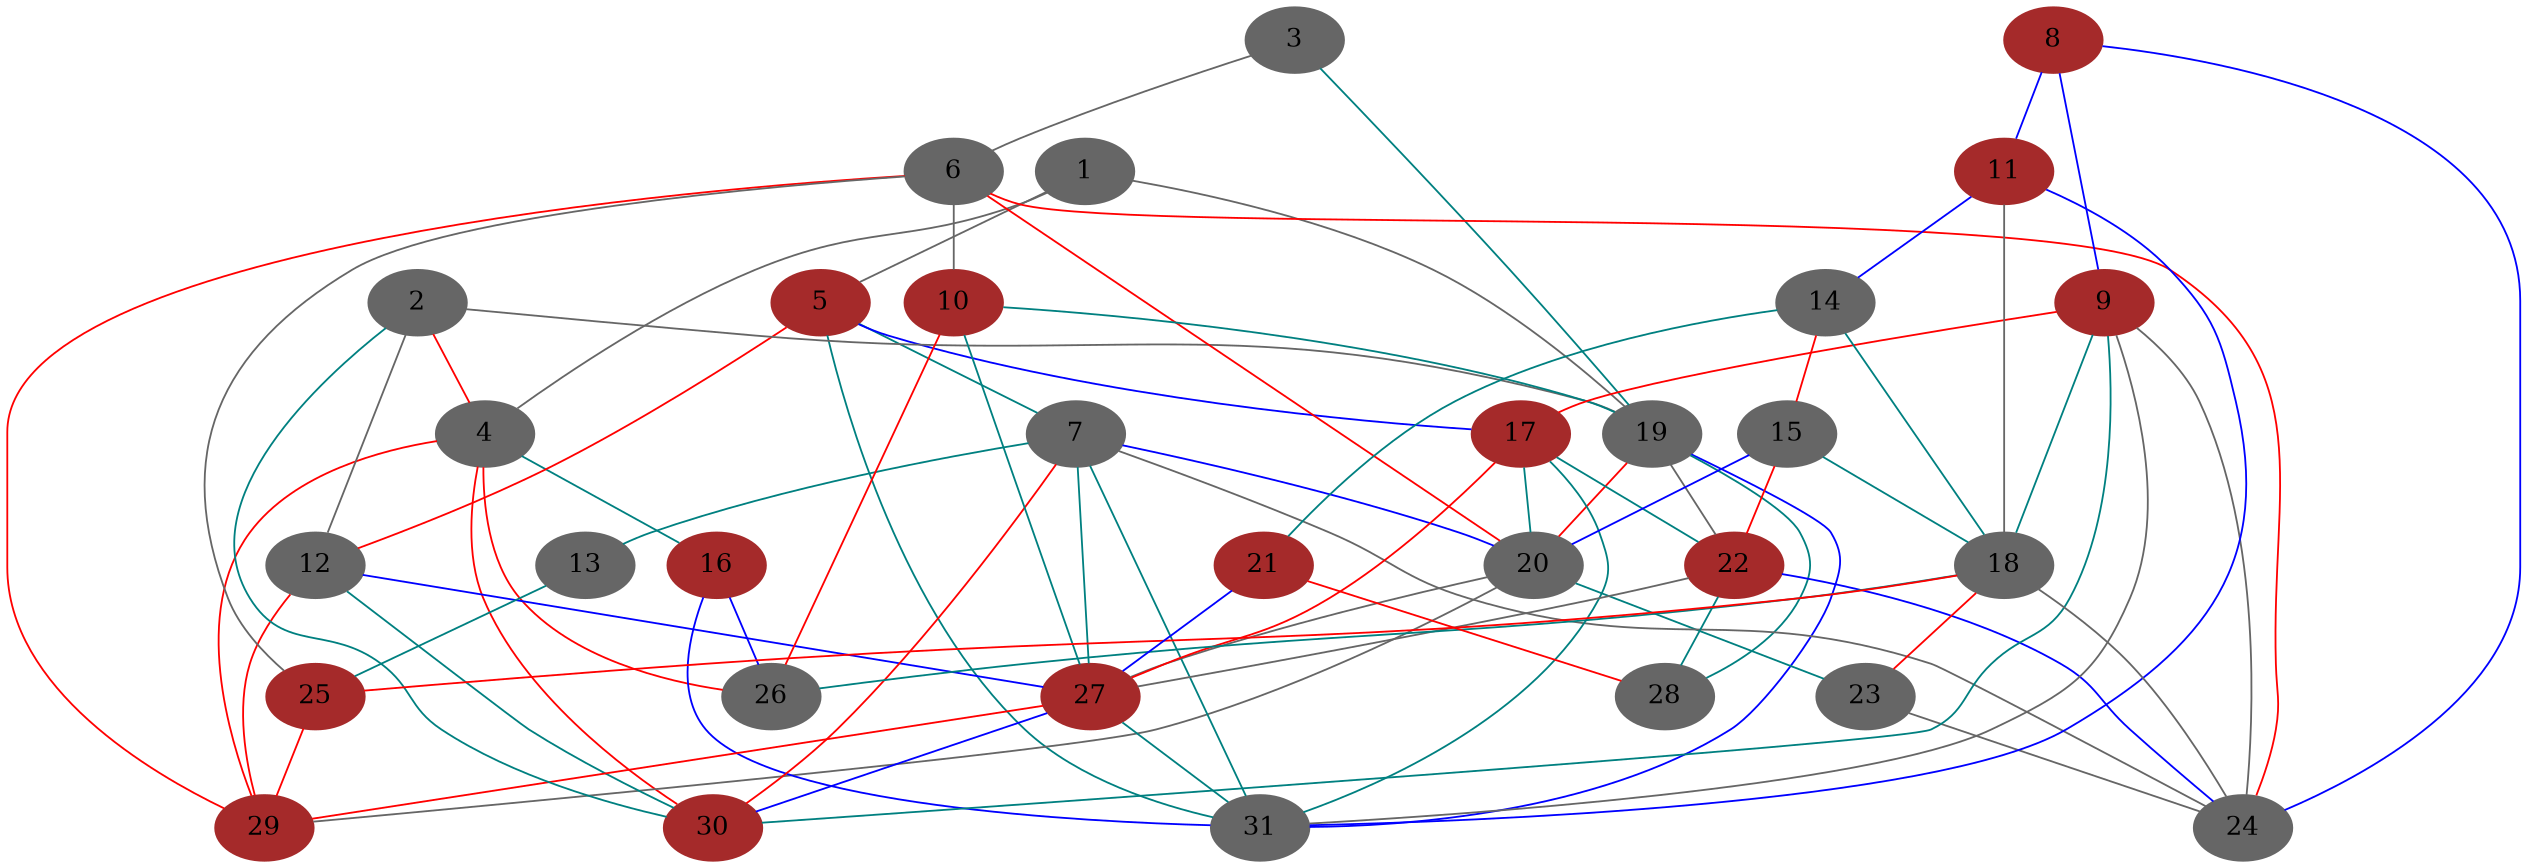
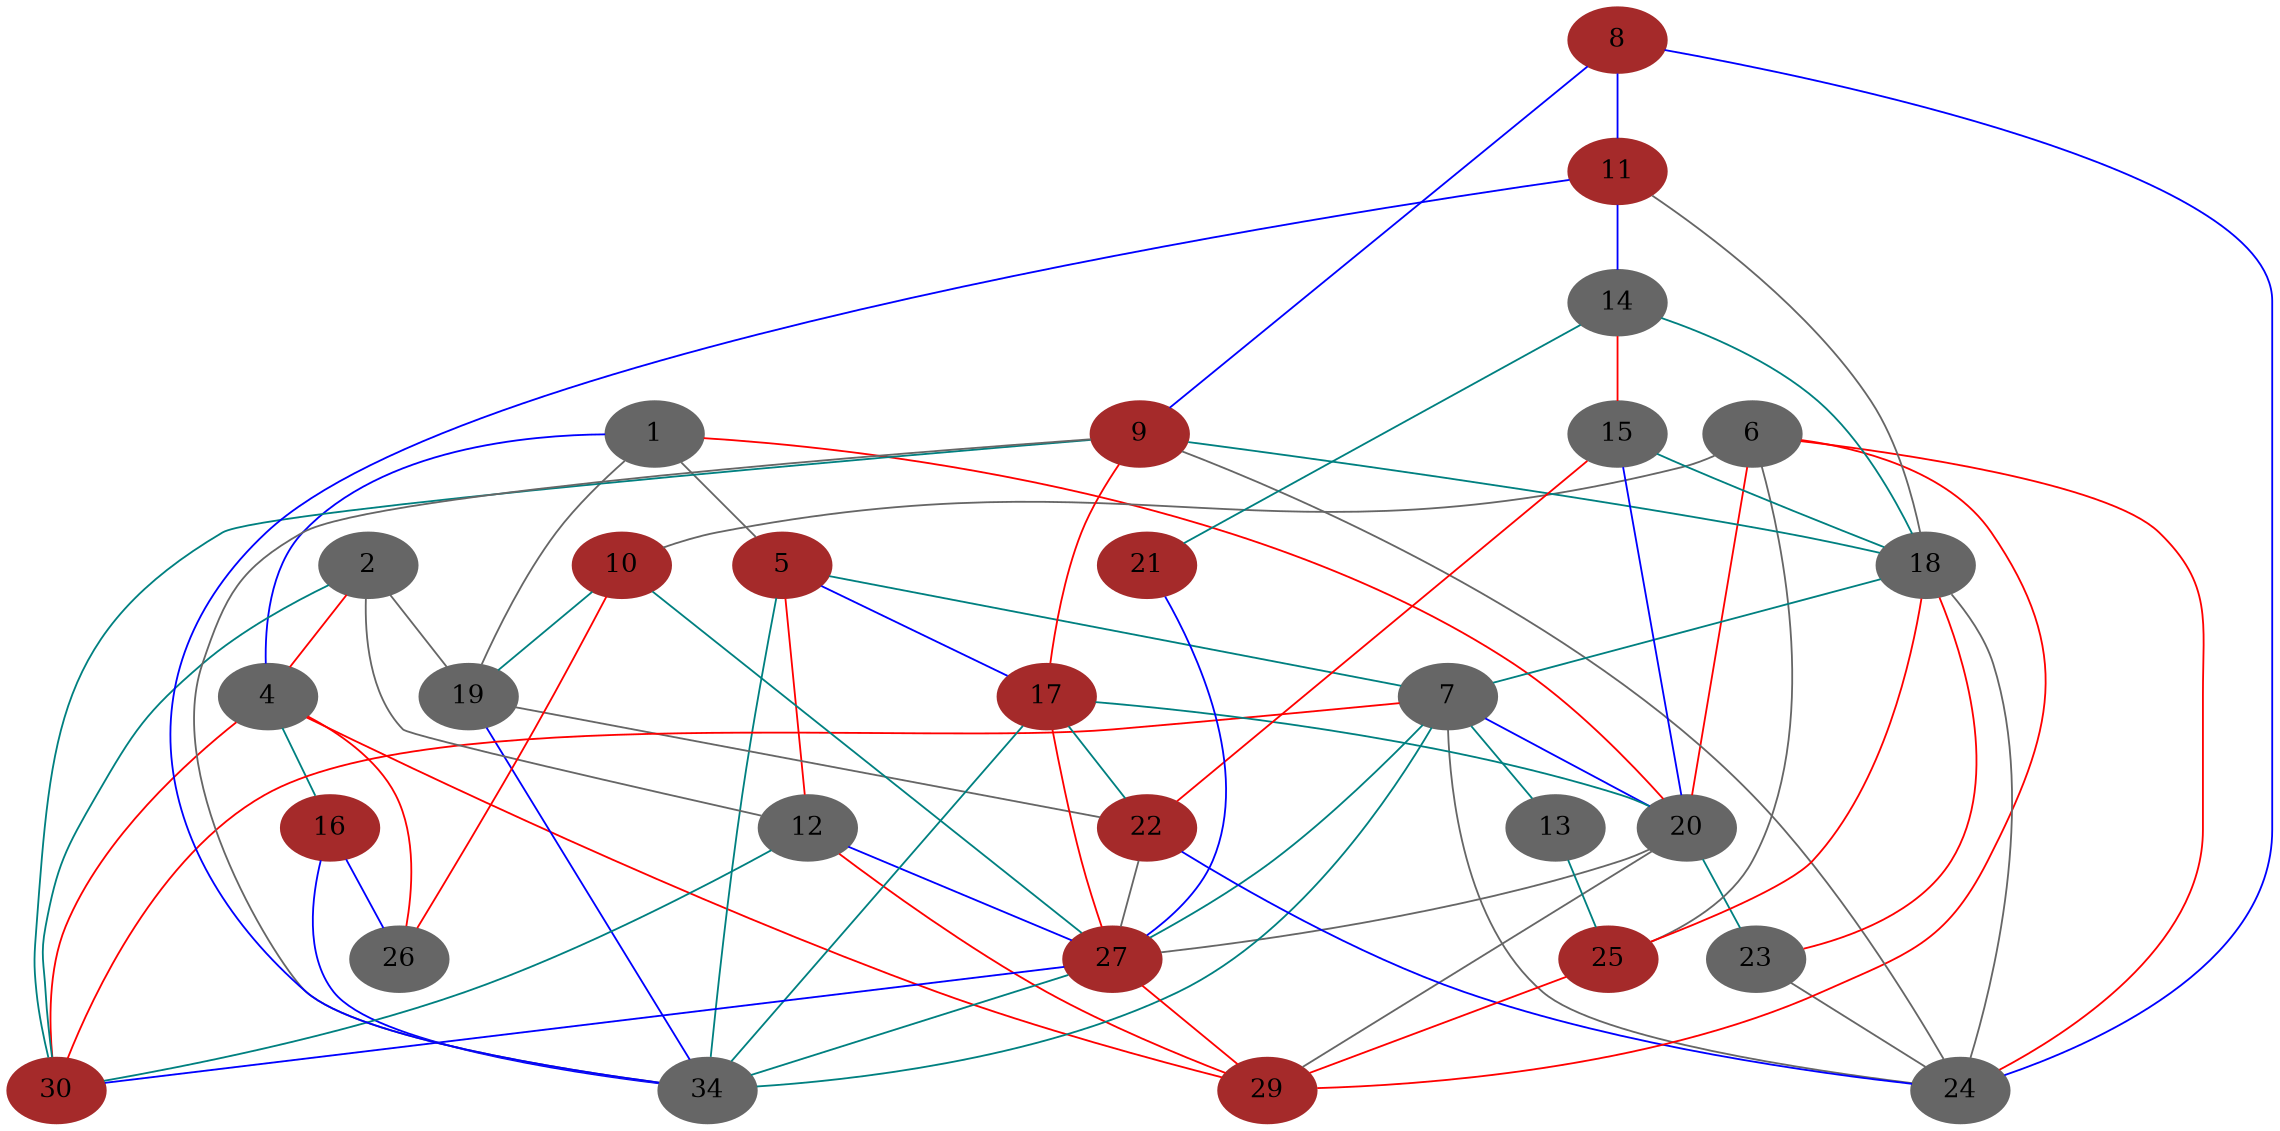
node "3": removed
edge "1" -- "4": color gray40 -> blue
edge "19" -- "20": now "1" -- "20"
edge "18" -- "26": now "18" -- "7"
node "28": removed
node "31": label "31" -> "34"
